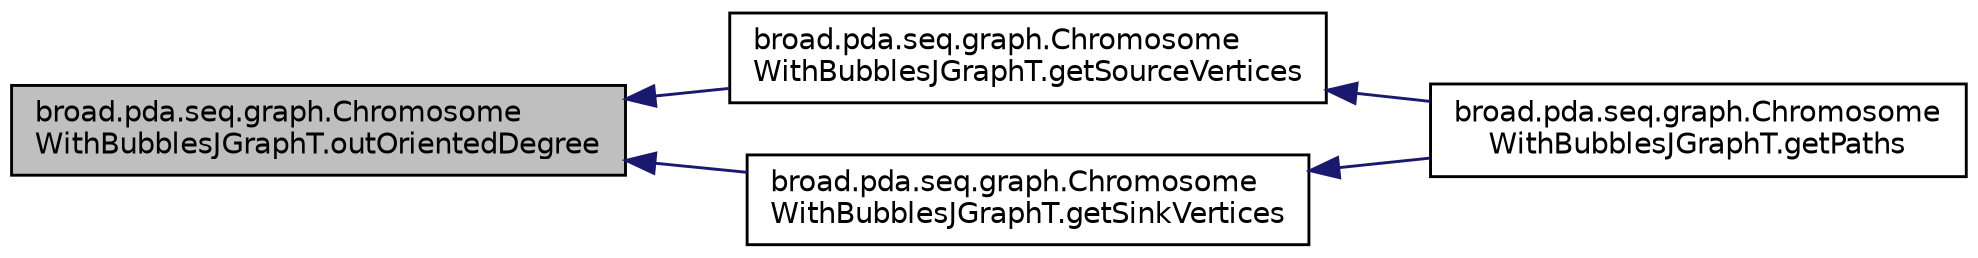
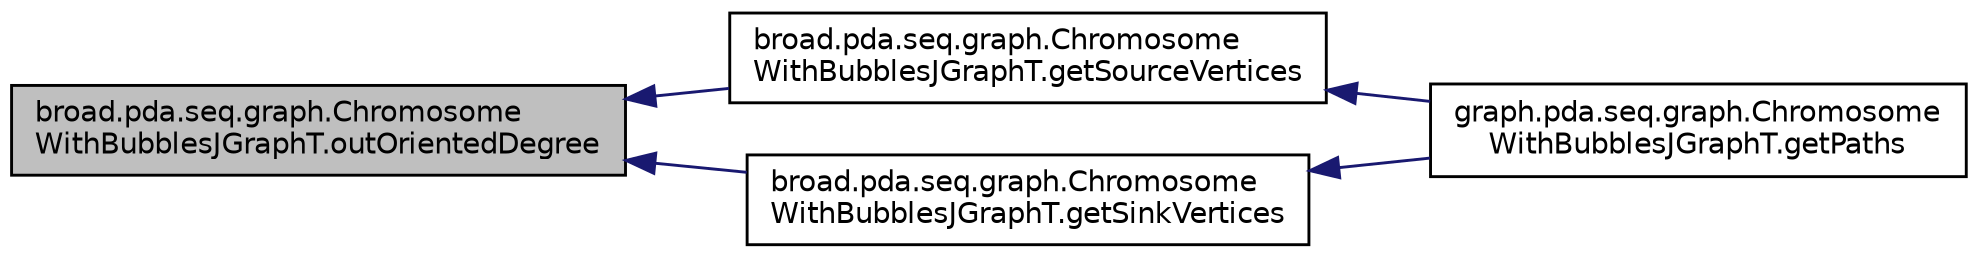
node "broad.pda.seq.graph.Chromosome WithBubblesJGraphT.getPaths": label "broad.pda.seq.graph.Chromosome WithBubblesJGraphT.getPaths" -> "graph.pda.seq.graph.Chromosome WithBubblesJGraphT.getPaths"
